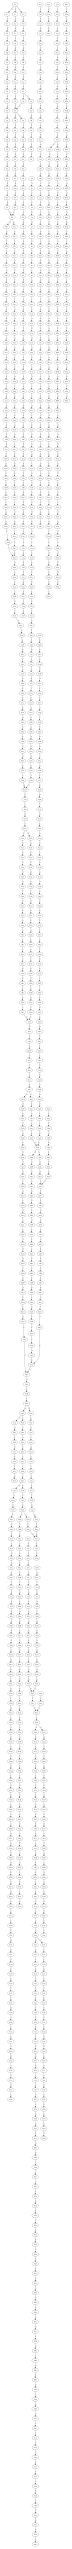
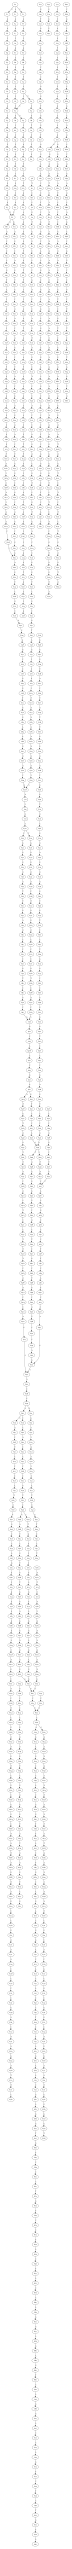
edge "S531" -> "S533": now "S530" -> "S533"
edge "S547" -> "S553": now "S547" -> "S551"
edge "S608" -> "S612": now "S608" -> "S611"
edge "S713" -> "S718": now "S714" -> "S718"
